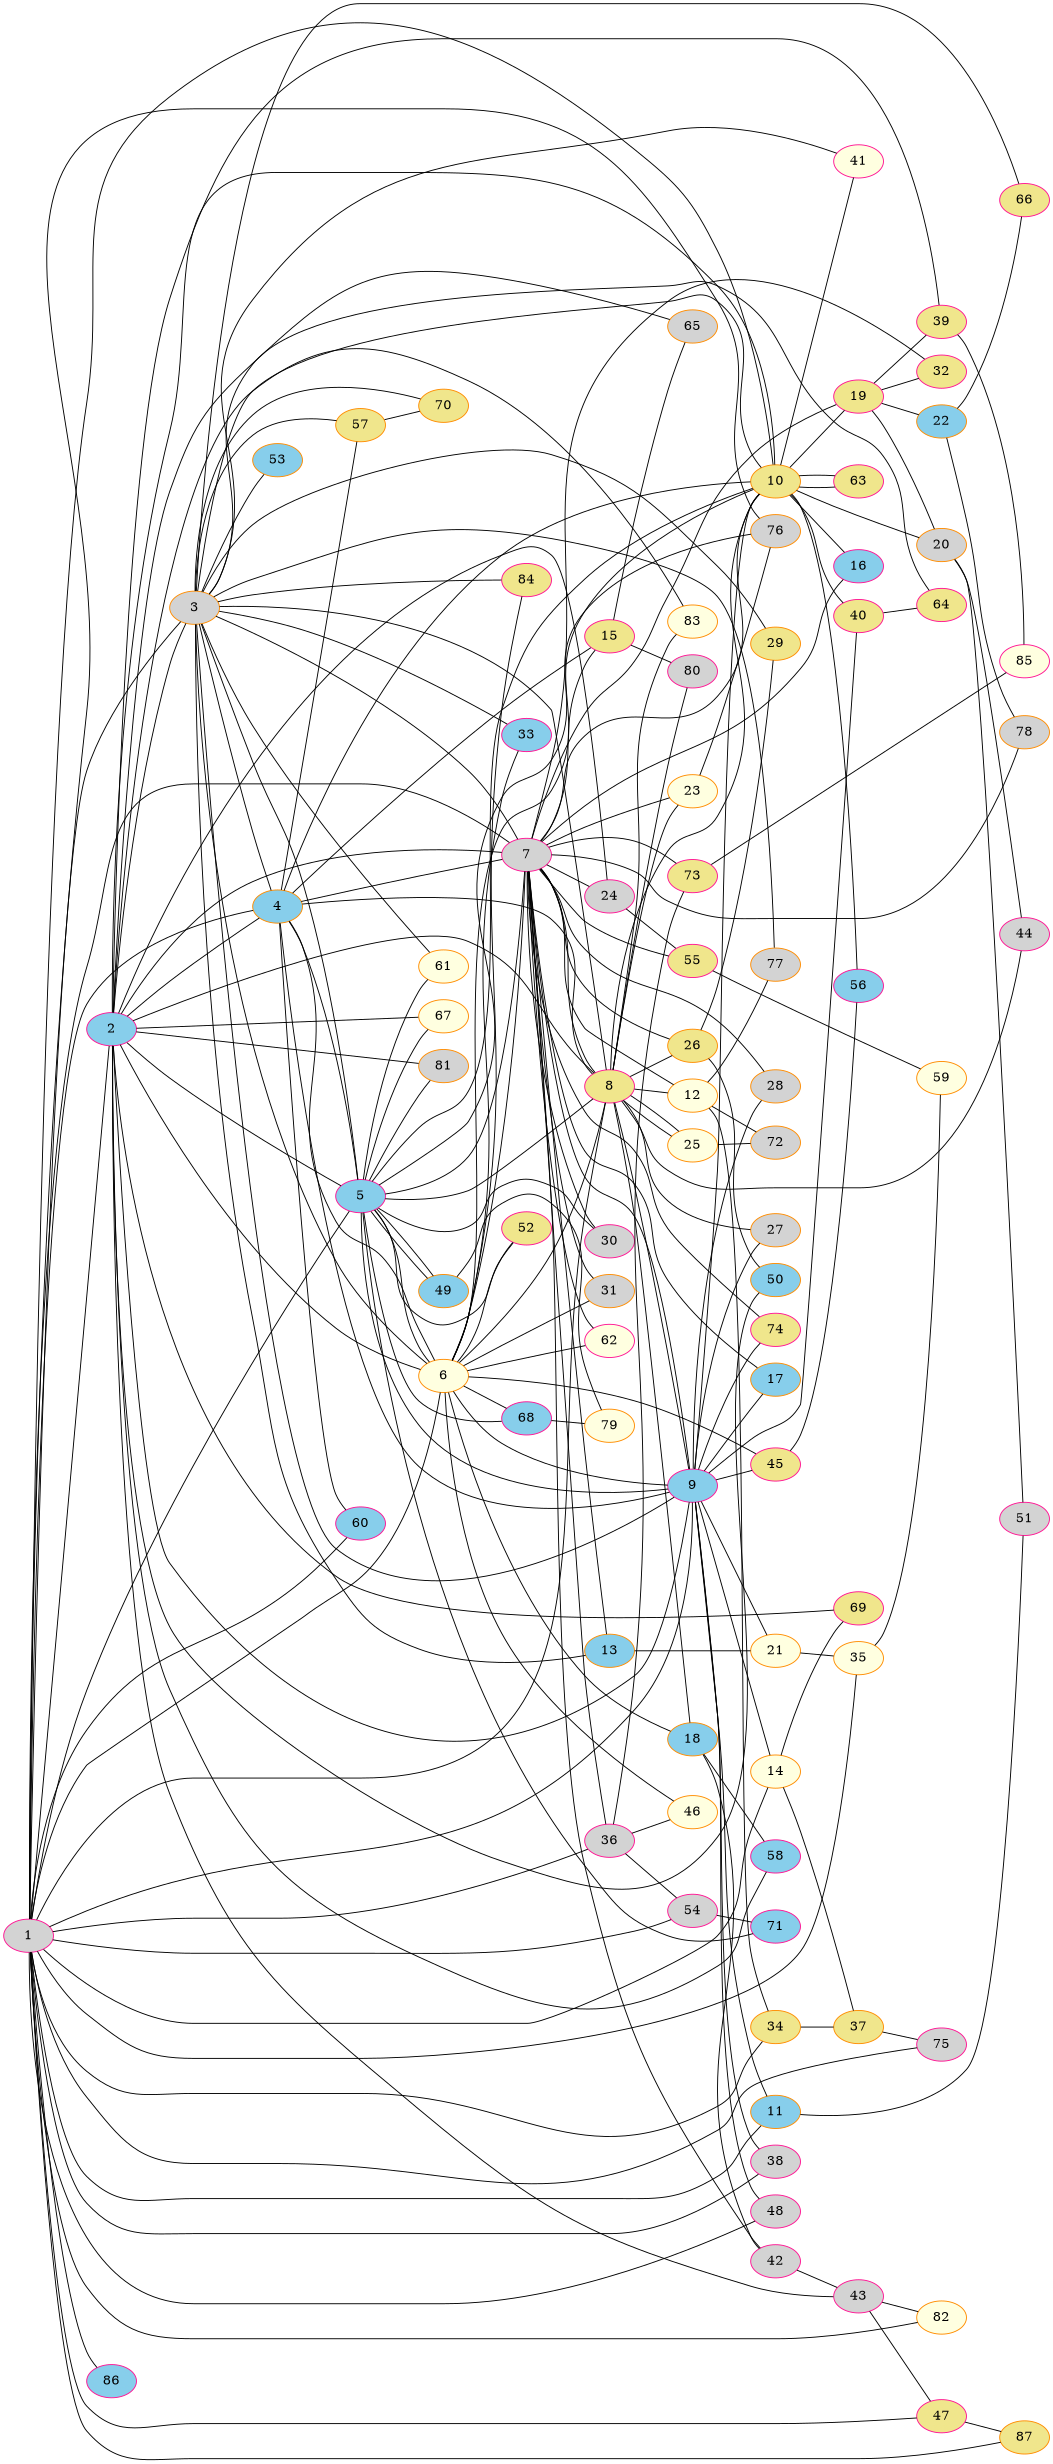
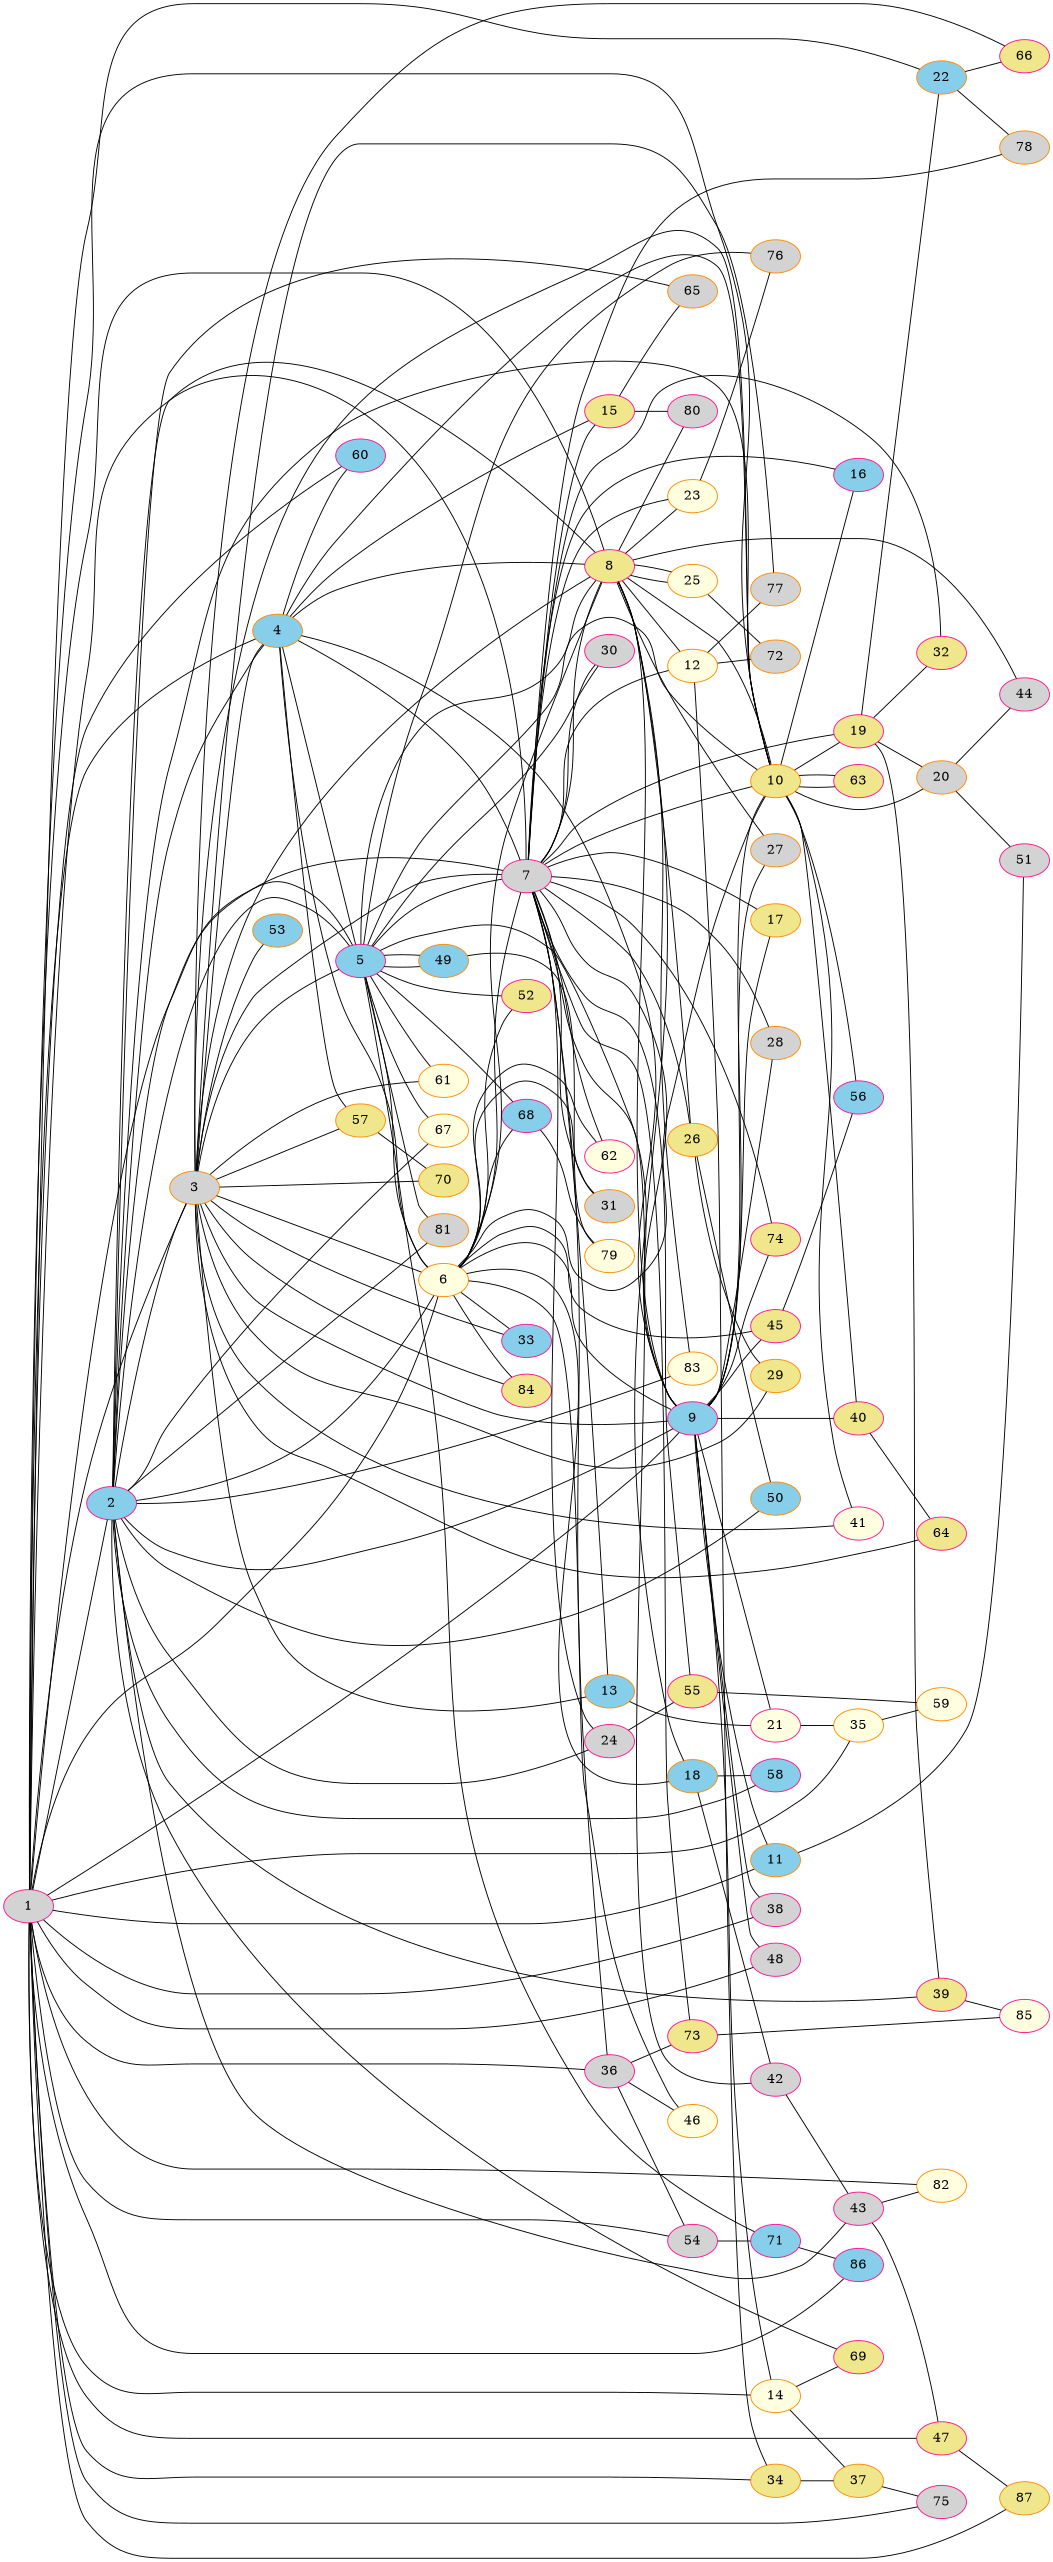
edge "76" -- "1": now "22" -- "1"
node "17": fillcolor skyblue -> khaki
node "21": color darkorange -> deeppink
edge "71" -- "86": added
